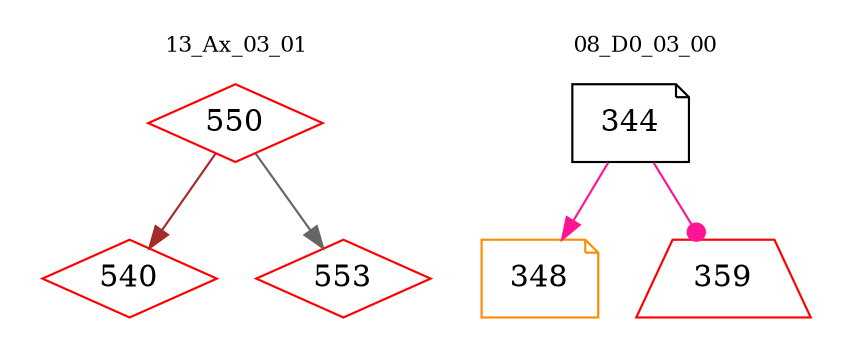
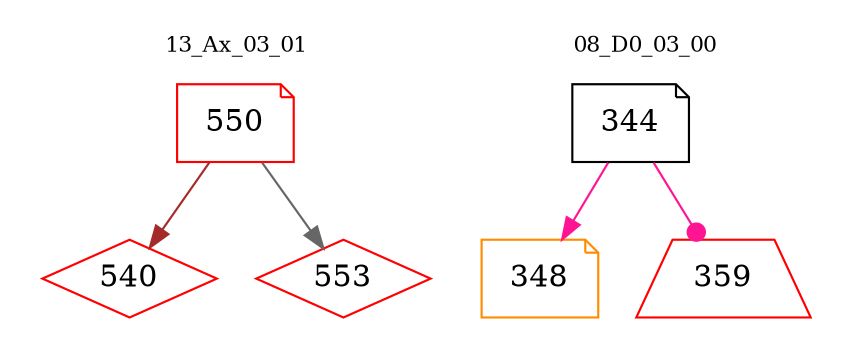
node "550": shape diamond -> note
